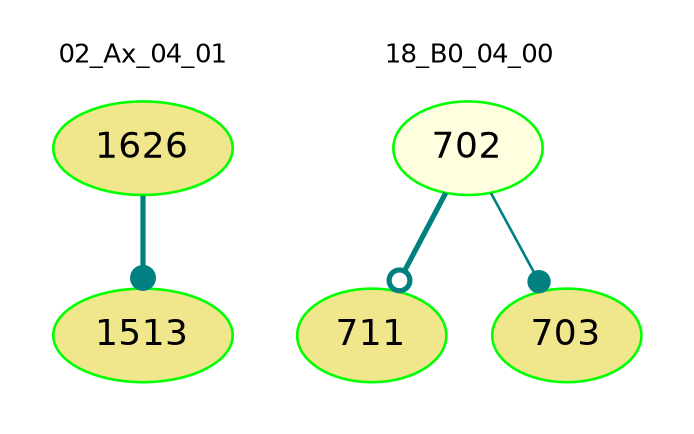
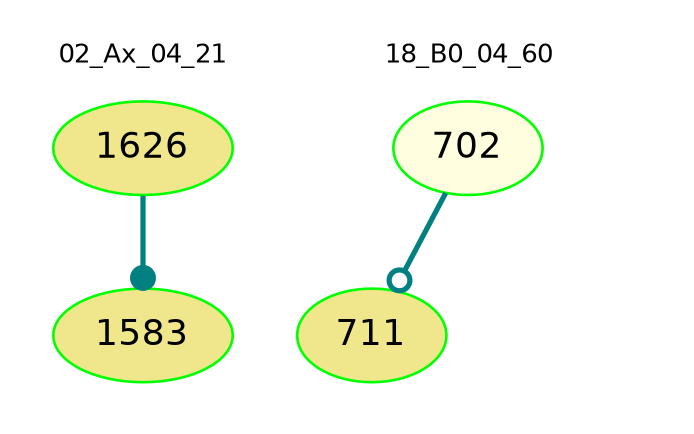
cluster "02_Ax_04_01": label "02_Ax_04_01" -> "02_Ax_04_21"
cluster "18_B0_04_00": label "18_B0_04_00" -> "18_B0_04_60"
node "1513": label "1513" -> "1583"
node "703": removed
